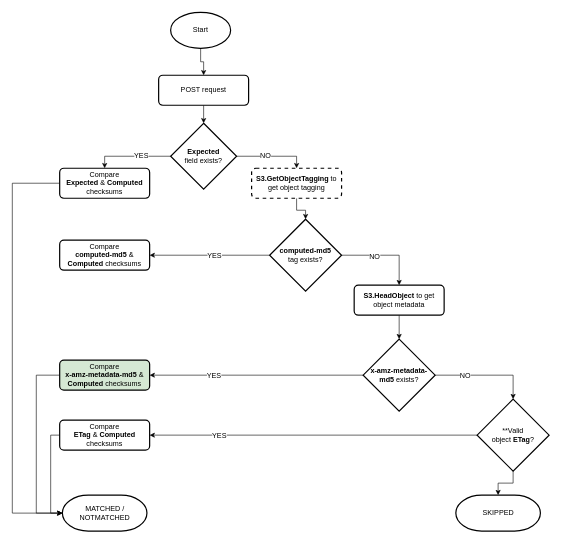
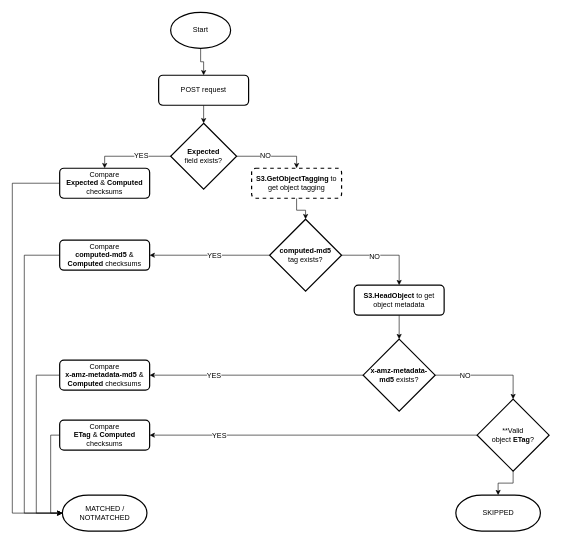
edge "Compare computed-md5 & Computed checksums" -> "MATCHED / NOTMATCHED": added
node "Compare x-amz-metadata-md5 & Computed checksums": fillcolor #d5e8d4 -> #ffffff
